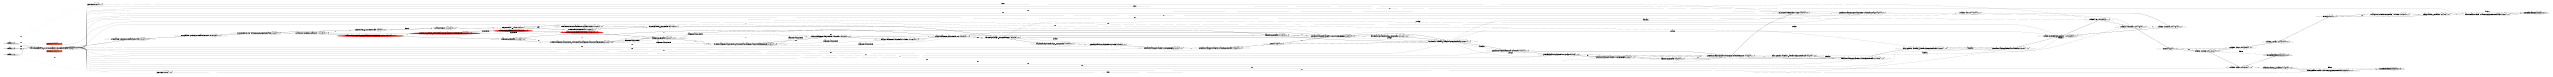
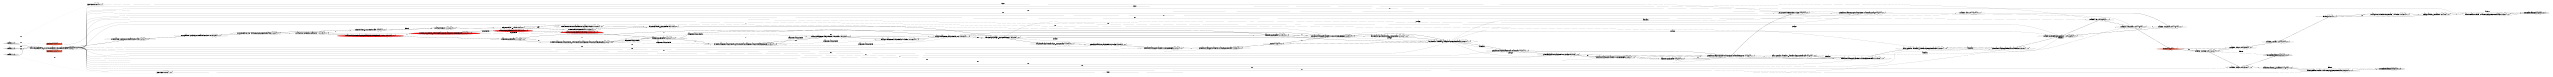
node "beOverlord@@@36@@@['1', '1', '1']": fillcolor white -> tomato
